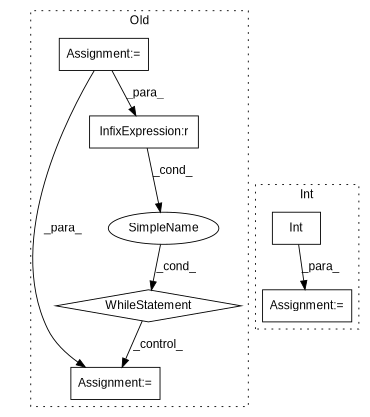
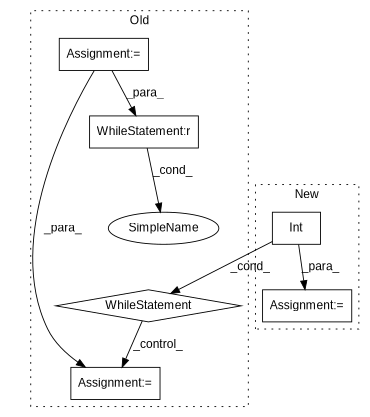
node "InfixExpression:r": label "InfixExpression:r" -> "WhileStatement:r"
cluster "Int": label "Int" -> "New"
edge "SimpleName" -> "WhileStatement": now "Int" -> "WhileStatement"
